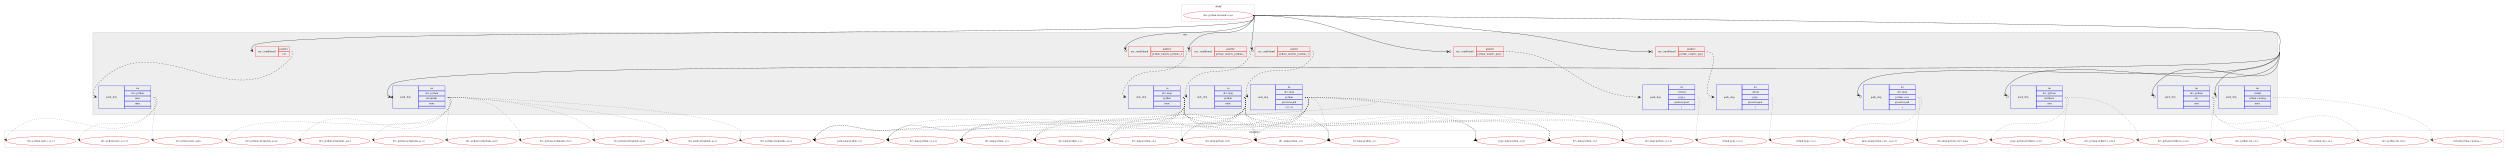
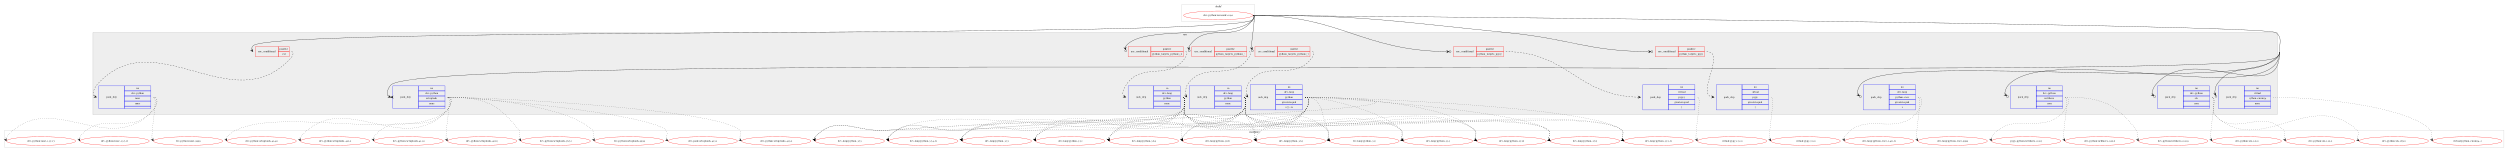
node "pack-lang/python-3.7.5": label "pack-lang/python-3.7.5" -> "dev-lang/python-3.7.5"
node "dev-lang/python-3.5.5": added
node "pypy-lang/python-2.7.16": label "pypy-lang/python-2.7.16" -> "dev-lang/python-2.7.16"
node "pack-lang/python-exec-2.4.6-r1": label "pack-lang/python-exec-2.4.6-r1" -> "dev-lang/python-exec-2.4.6-r1"
